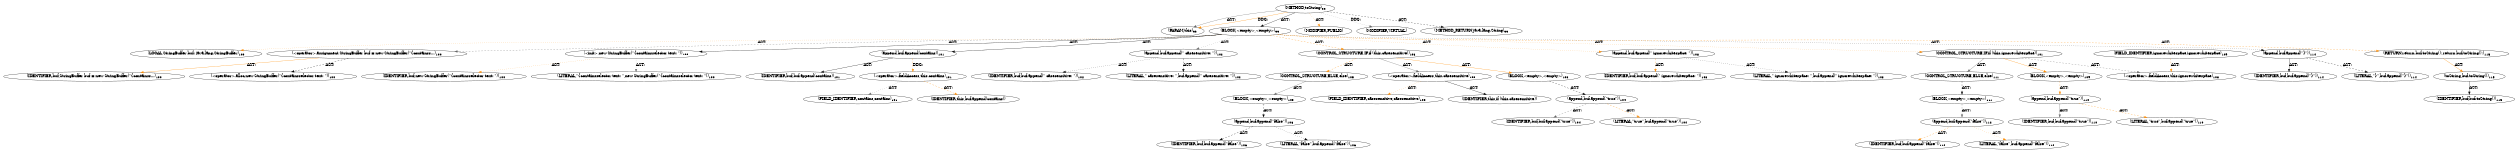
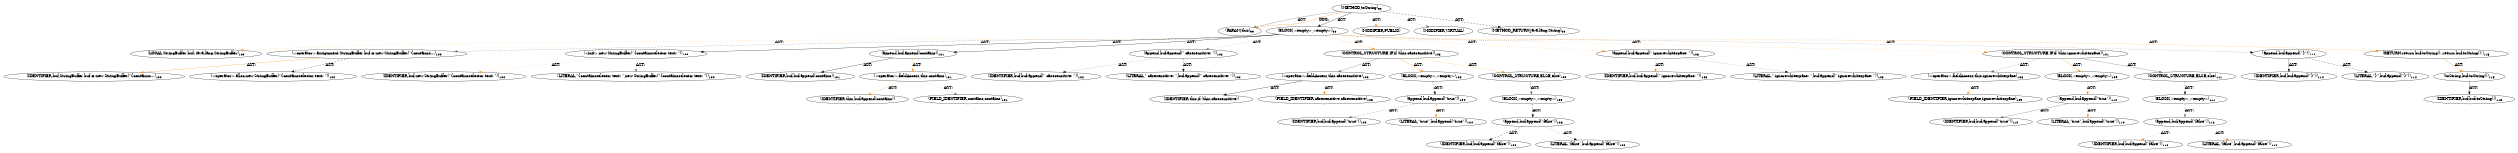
edge "(METHOD,toString)" -> "(MODIFIER,VIRTUAL)": label "DDG: " -> "AST: "
edge "(FIELD_IDENTIFIER,ignorewhitespace,ignorewhitespace)" -> "(<operator>.fieldAccess,this.ignorewhitespace)": reversed
edge "(append,buf.append(contains))" -> "(<operator>.fieldAccess,this.contains)": label "DDG: " -> "AST: "
